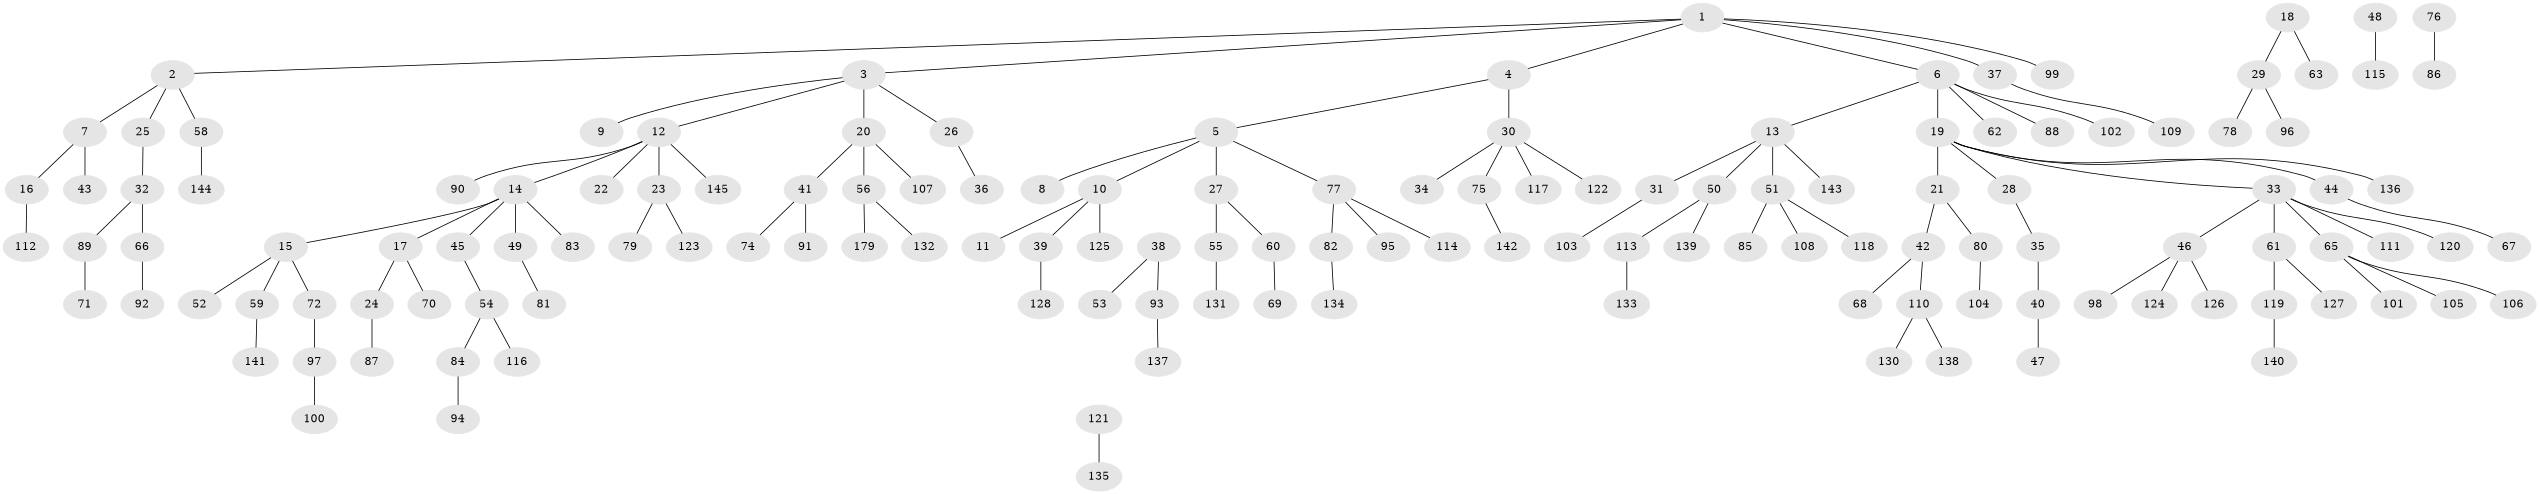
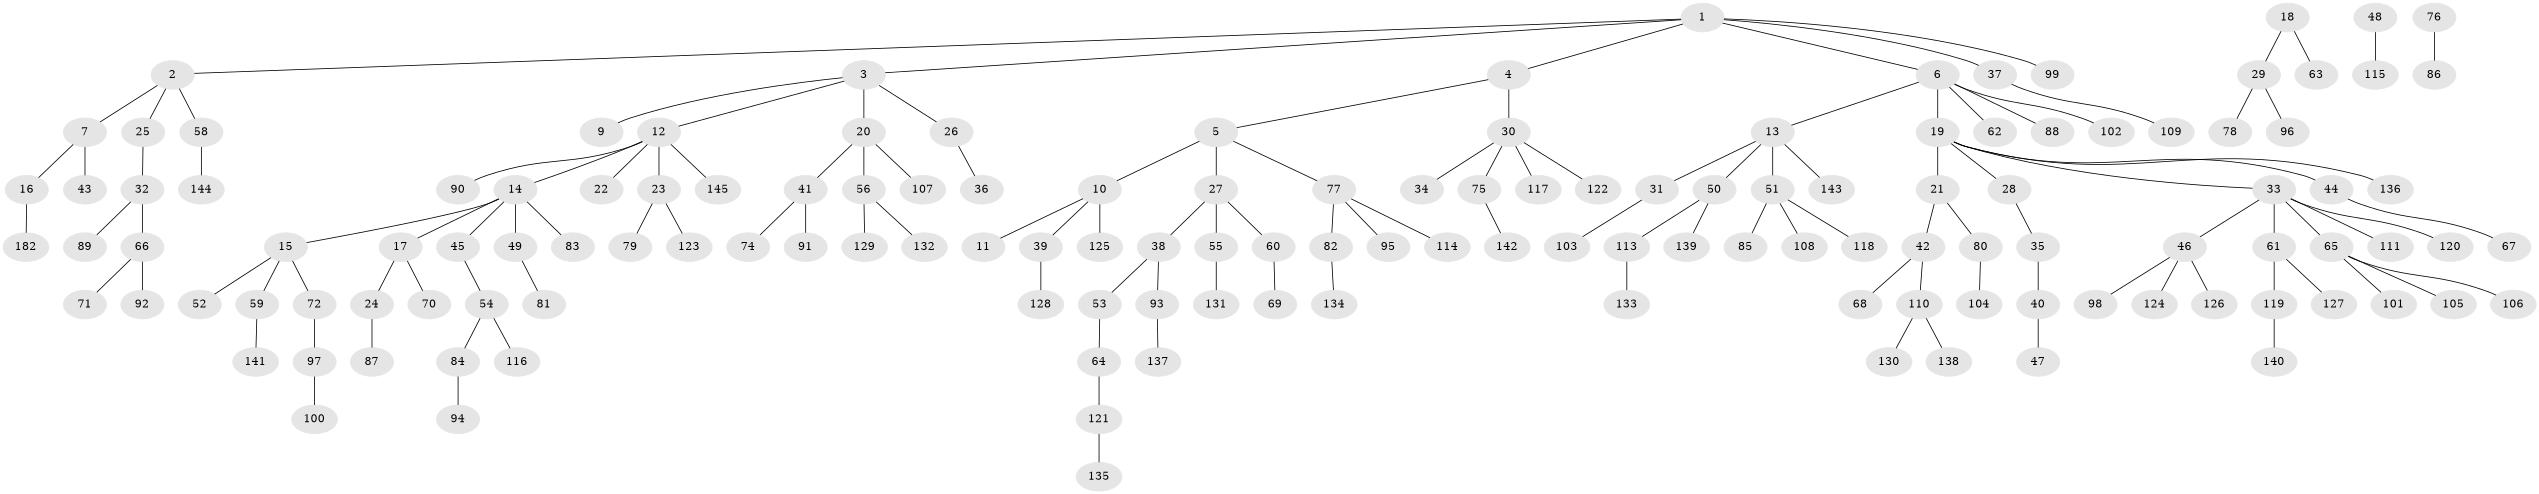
node "8": removed
edge "27" -- "38": added
node "112": label "112" -> "182"
node "179": label "179" -> "129"
edge "89" -- "71": now "66" -- "71"
node "64": added
